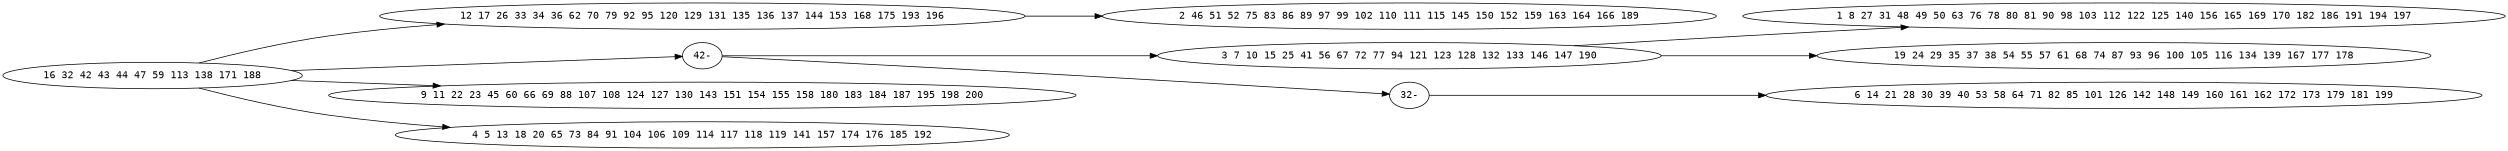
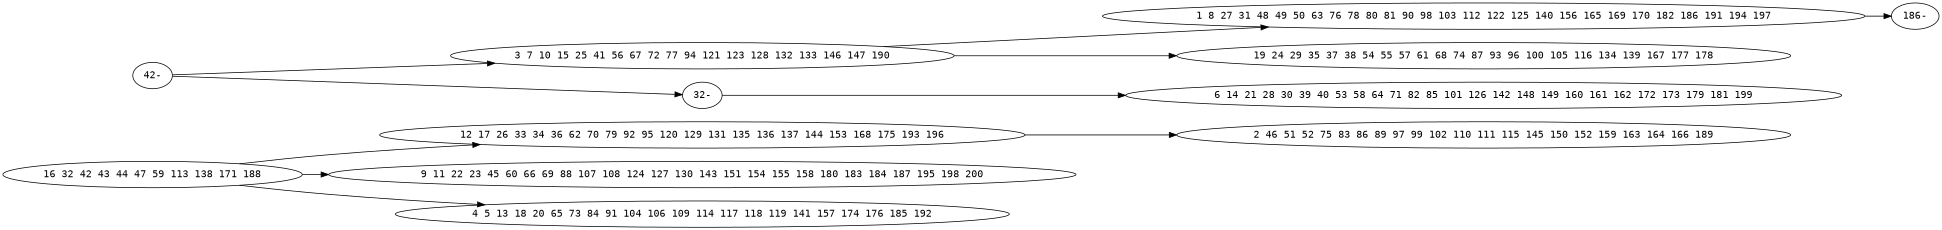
node "186-": added
edge "16 32 42 43 44 47 59 113 138 171 188" -> "42-": removed
